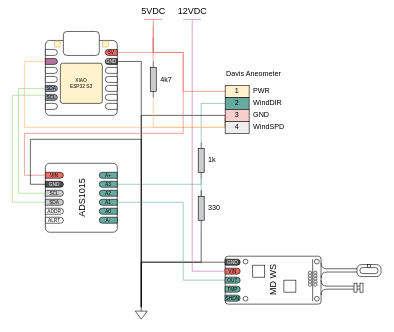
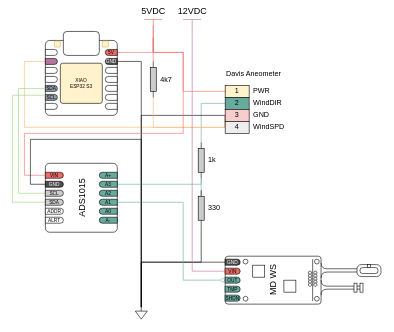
edge "A1" -- "OUT": arrowhead none -> diamond
